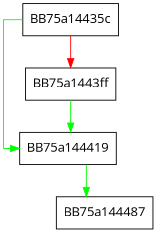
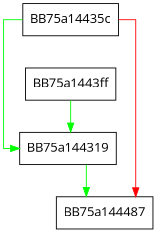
edge "BB75a14435c" -> "BB75a1443ff": now "BB75a14435c" -> "BB75a144487"
node "BB75a144419": label "BB75a144419" -> "BB75a144319"
